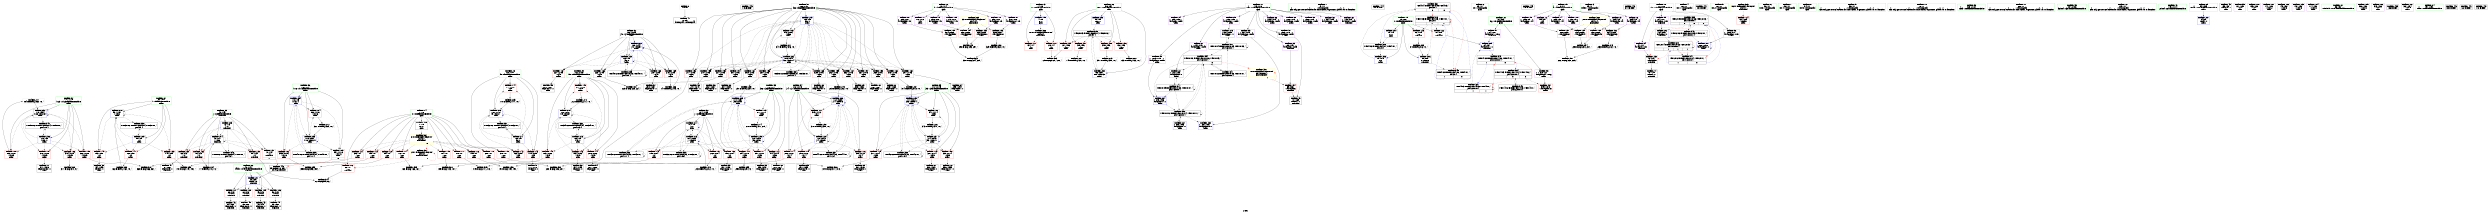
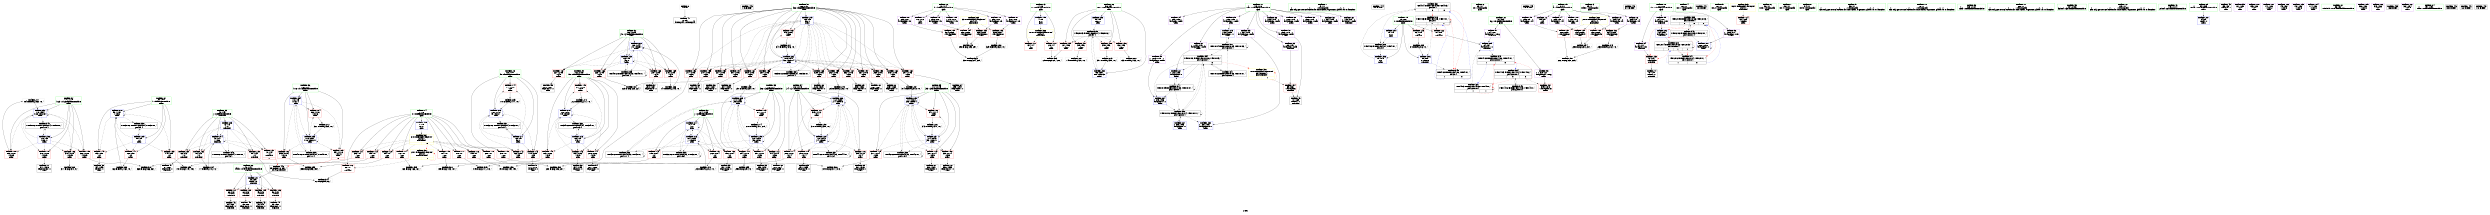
node "NodeID: 58": text "argument" -> "main"
